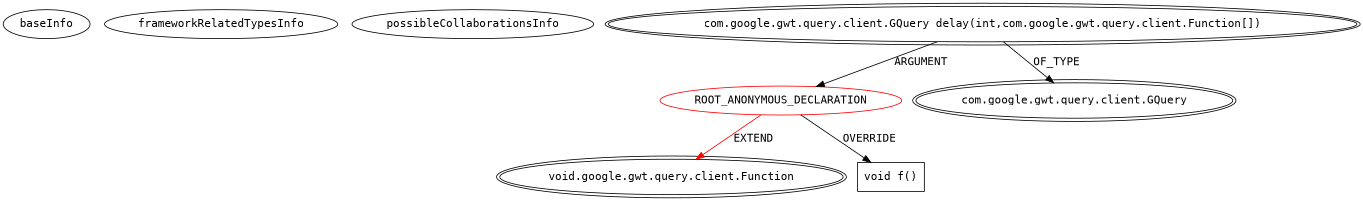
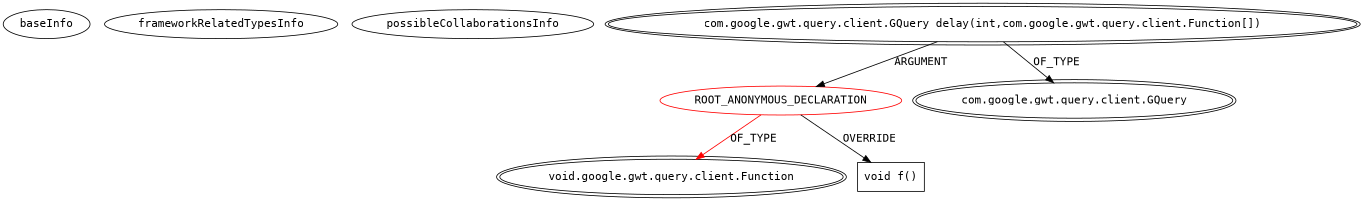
edge "ROOT_ANONYMOUS_DECLARATION" -> "void.google.gwt.query.client.Function": label "EXTEND" -> "OF_TYPE"
